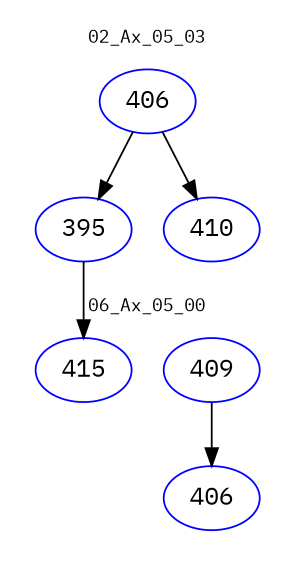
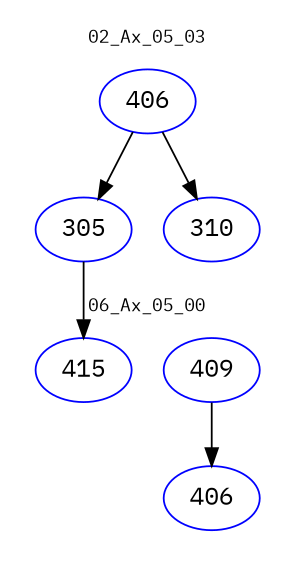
node "395": label "395" -> "305"
node "410": label "410" -> "310"
